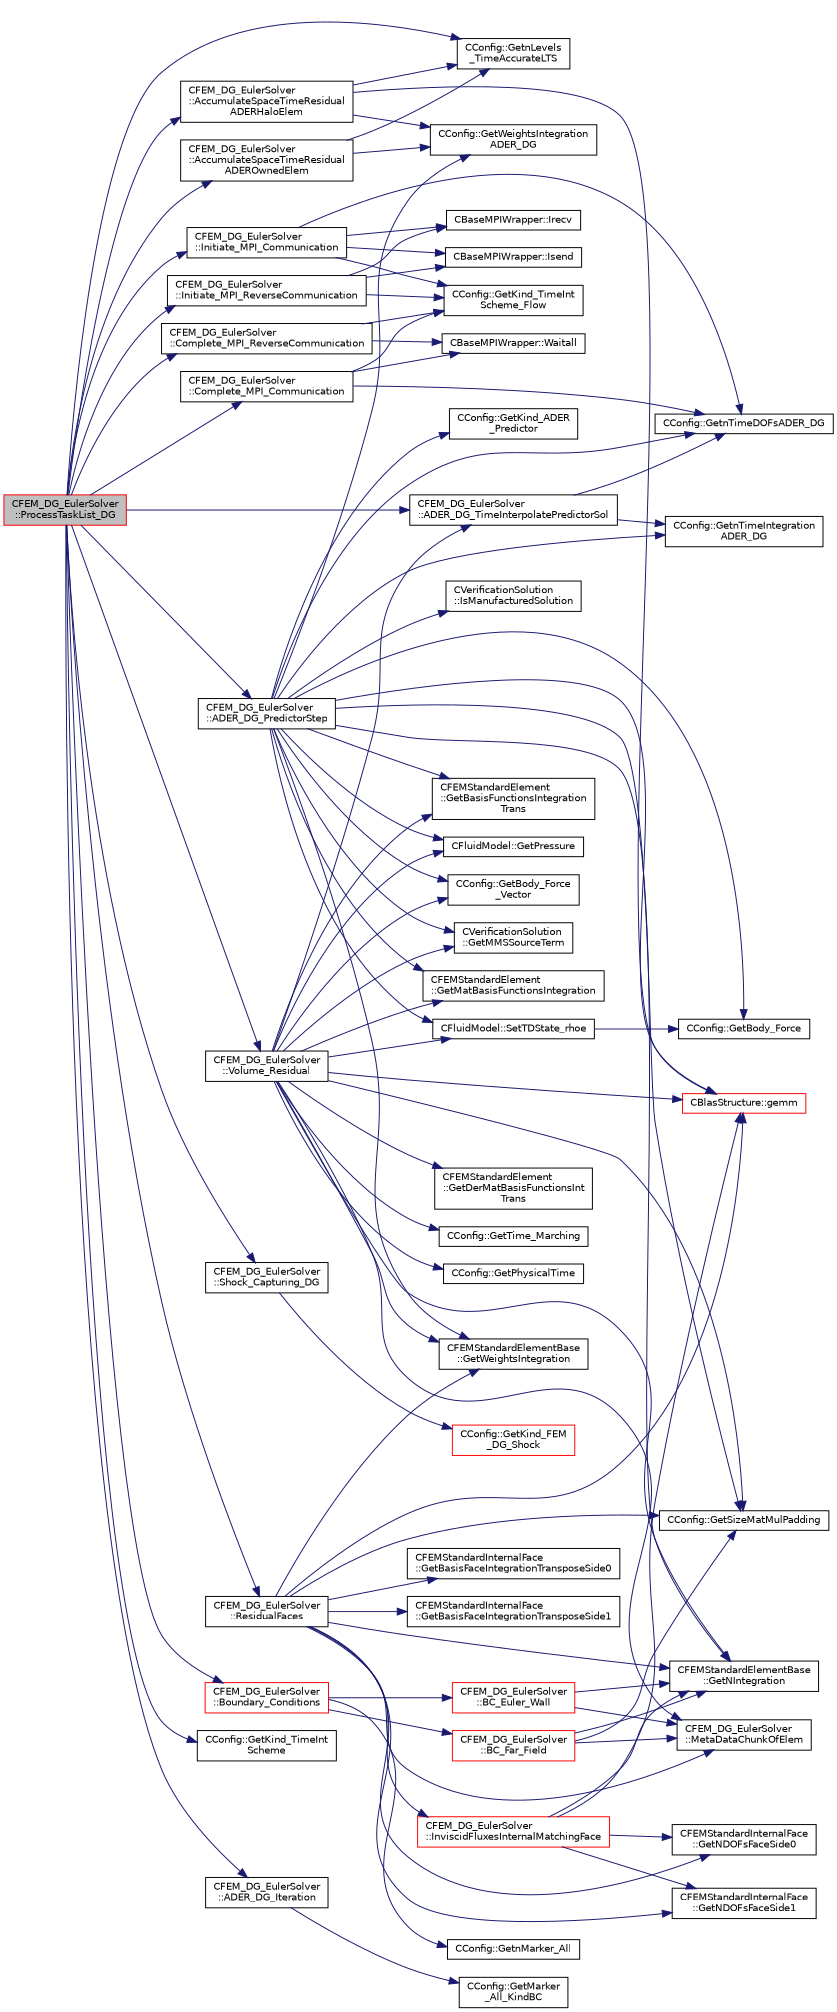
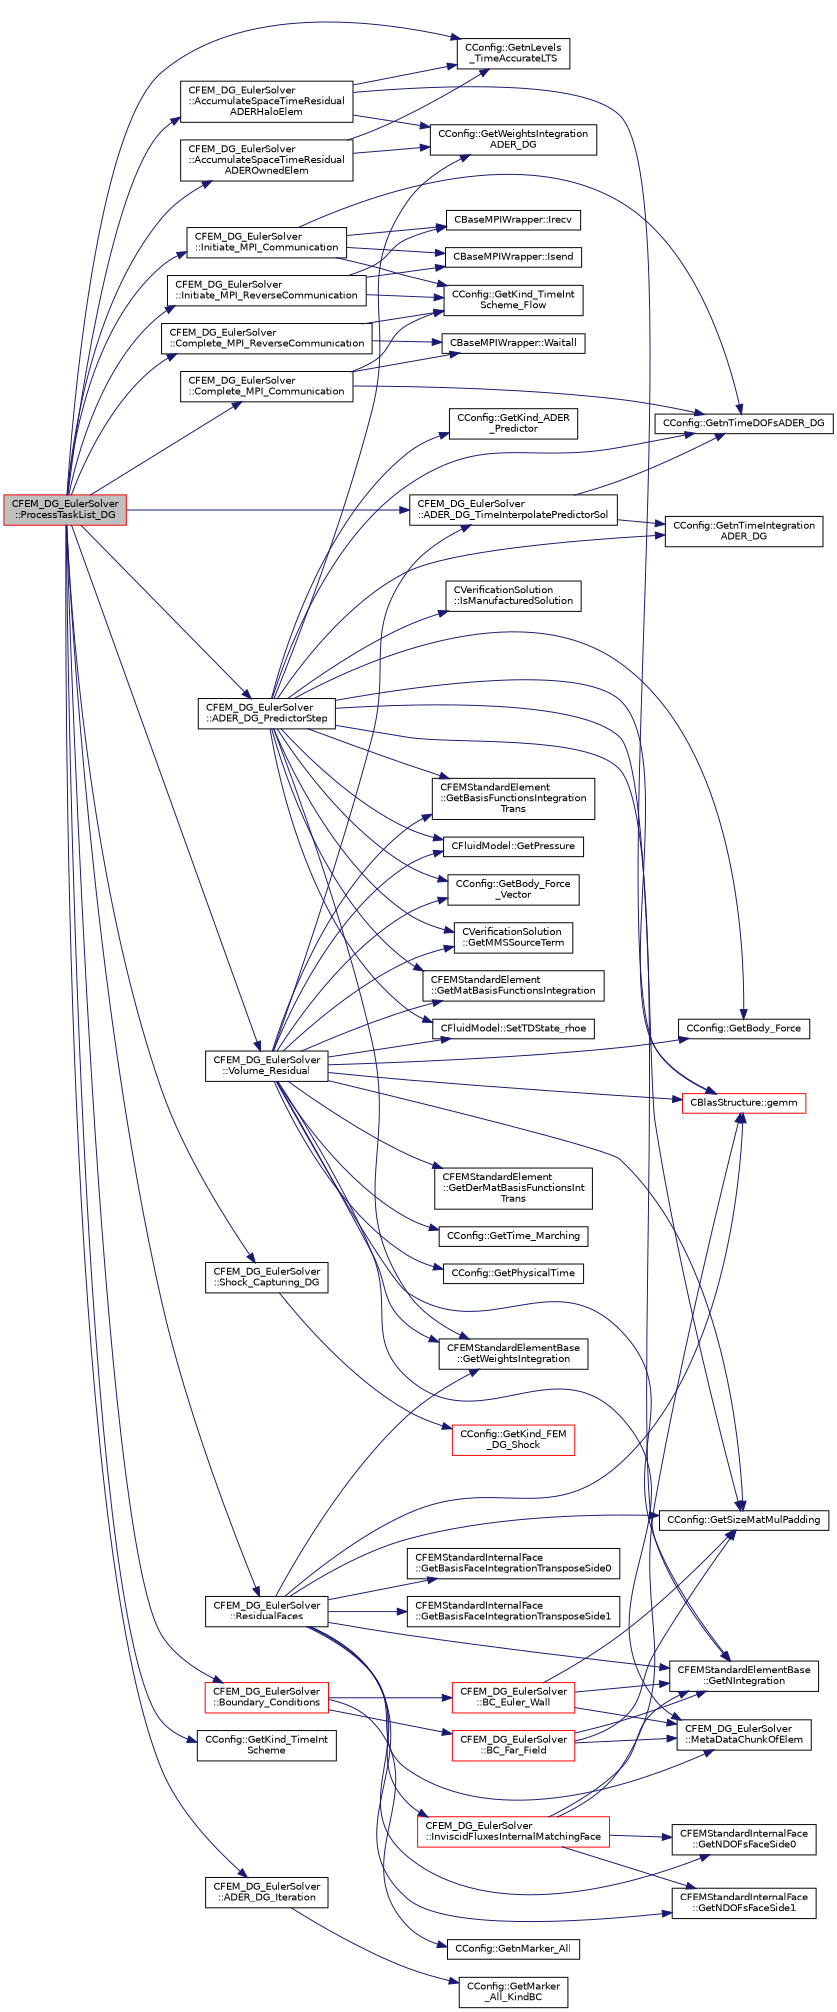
edge "CFluidModel::SetTDState_rhoe" -> "CConfig::GetBody_Force": now "CFEM_DG_EulerSolver ::Volume_Residual" -> "CConfig::GetBody_Force"
edge "CFEM_DG_EulerSolver ::BC_Euler_Wall" -> "CConfig::GetSizeMatMulPadding": added
